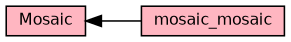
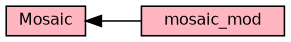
node "mosaic_mosaic": label "mosaic_mosaic" -> "mosaic_mod"
